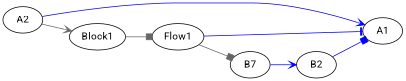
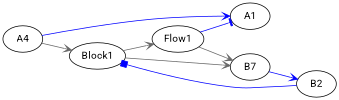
node "A2": label "A2" -> "A4"
edge "Block1" -> "Flow1": arrowhead box -> vee
edge "Flow1" -> "B7": arrowhead box -> vee
edge "B2" -> "A1": now "B2" -> "Block1"
edge "Block1" -> "B7": added
